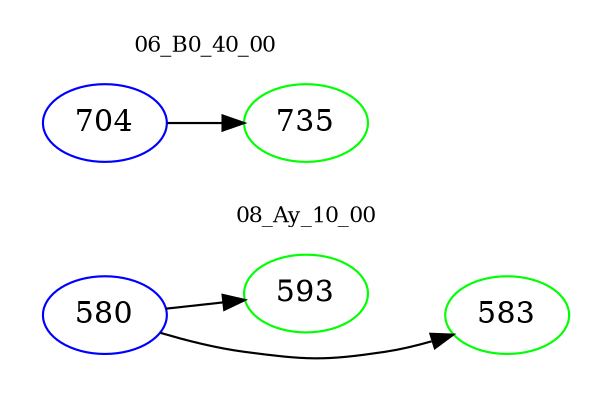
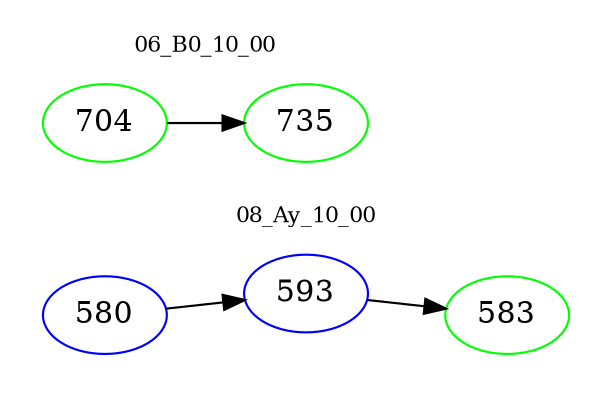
cluster "06_B0_40_00": label "06_B0_40_00" -> "06_B0_10_00"
node "704": color blue -> green
node "593": color green -> blue
edge "580" -> "583": now "593" -> "583"
